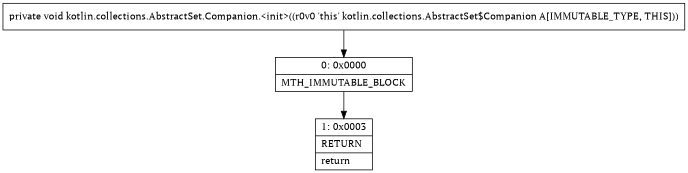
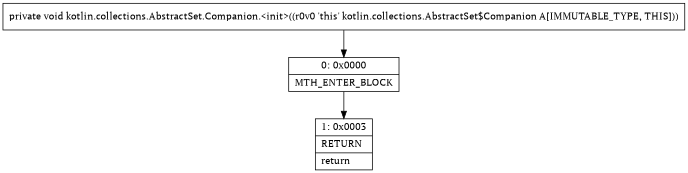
node "0: 0x0000": text "MTH_IMMUTABLE_BLOCK" -> "MTH_ENTER_BLOCK"
